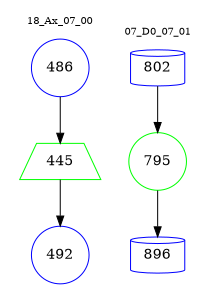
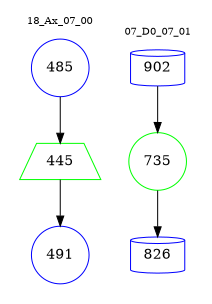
node "486": label "486" -> "485"
node "802": label "802" -> "902"
node "795": label "795" -> "735"
node "492": label "492" -> "491"
node "896": label "896" -> "826"
